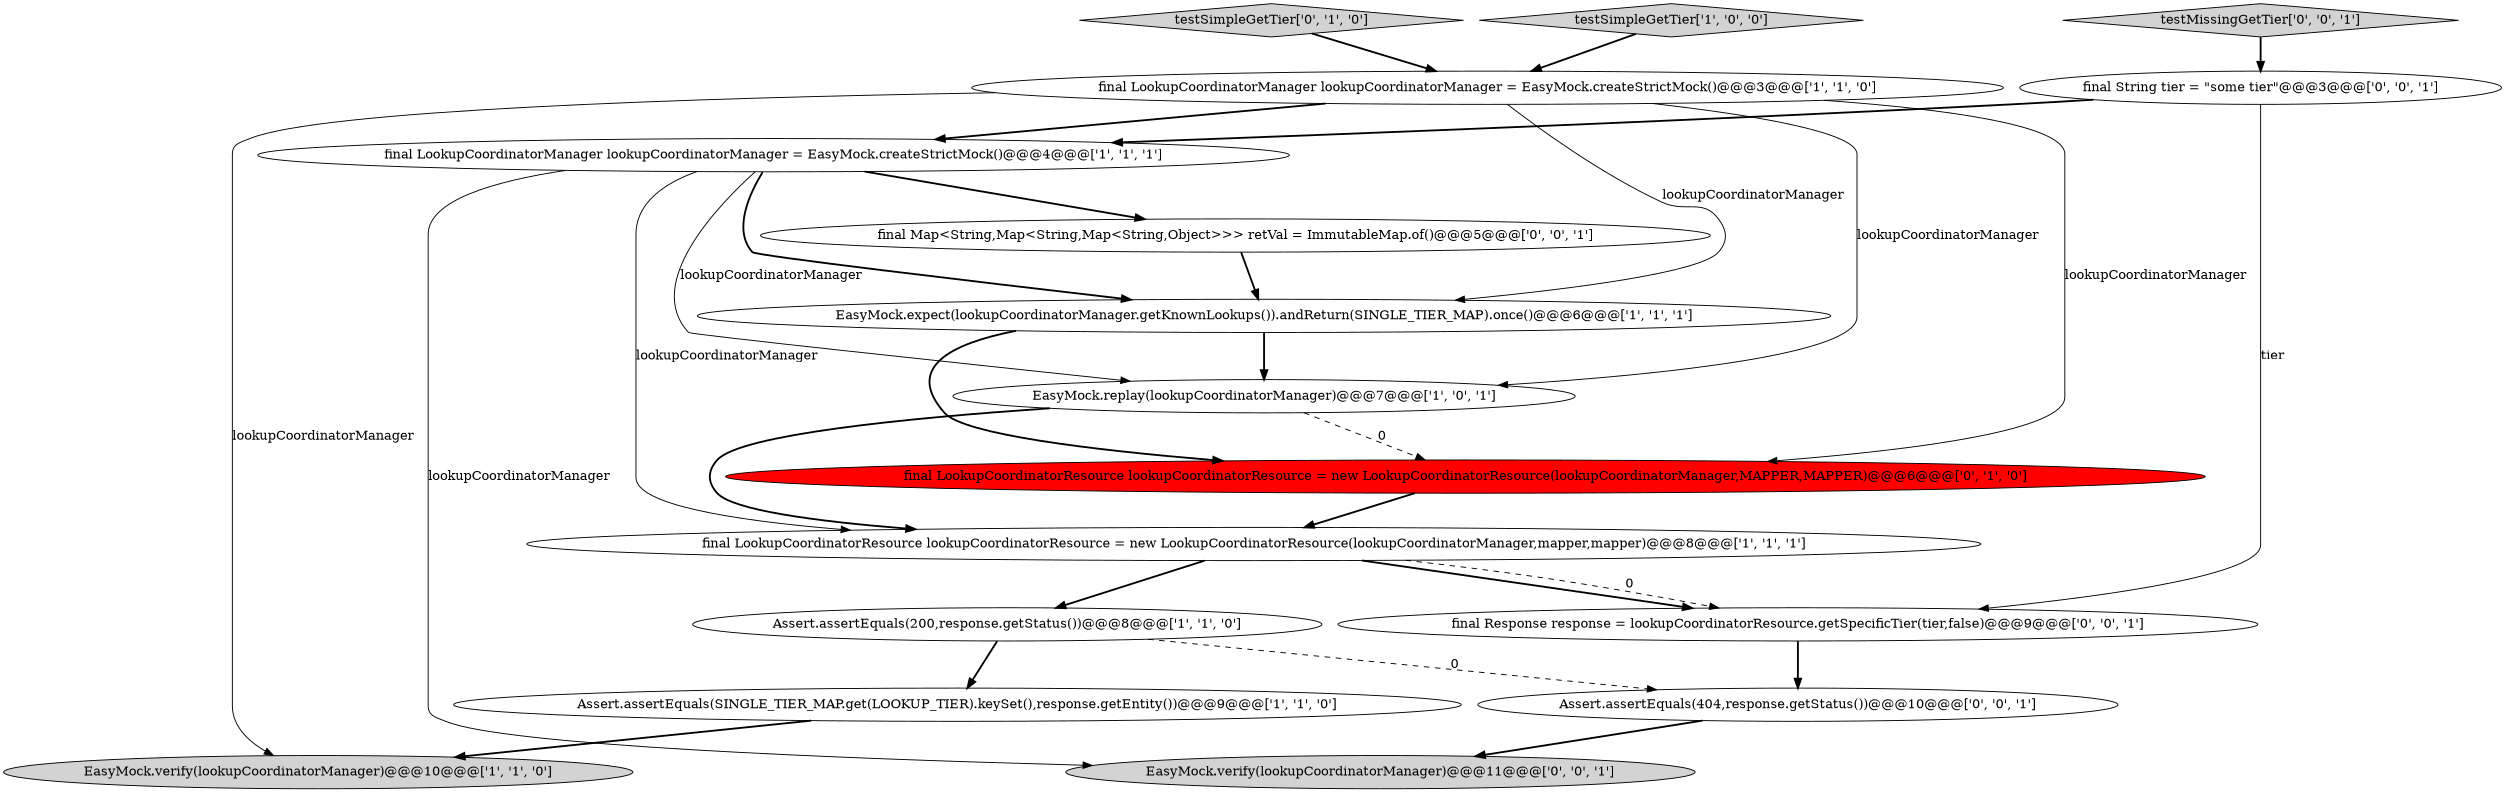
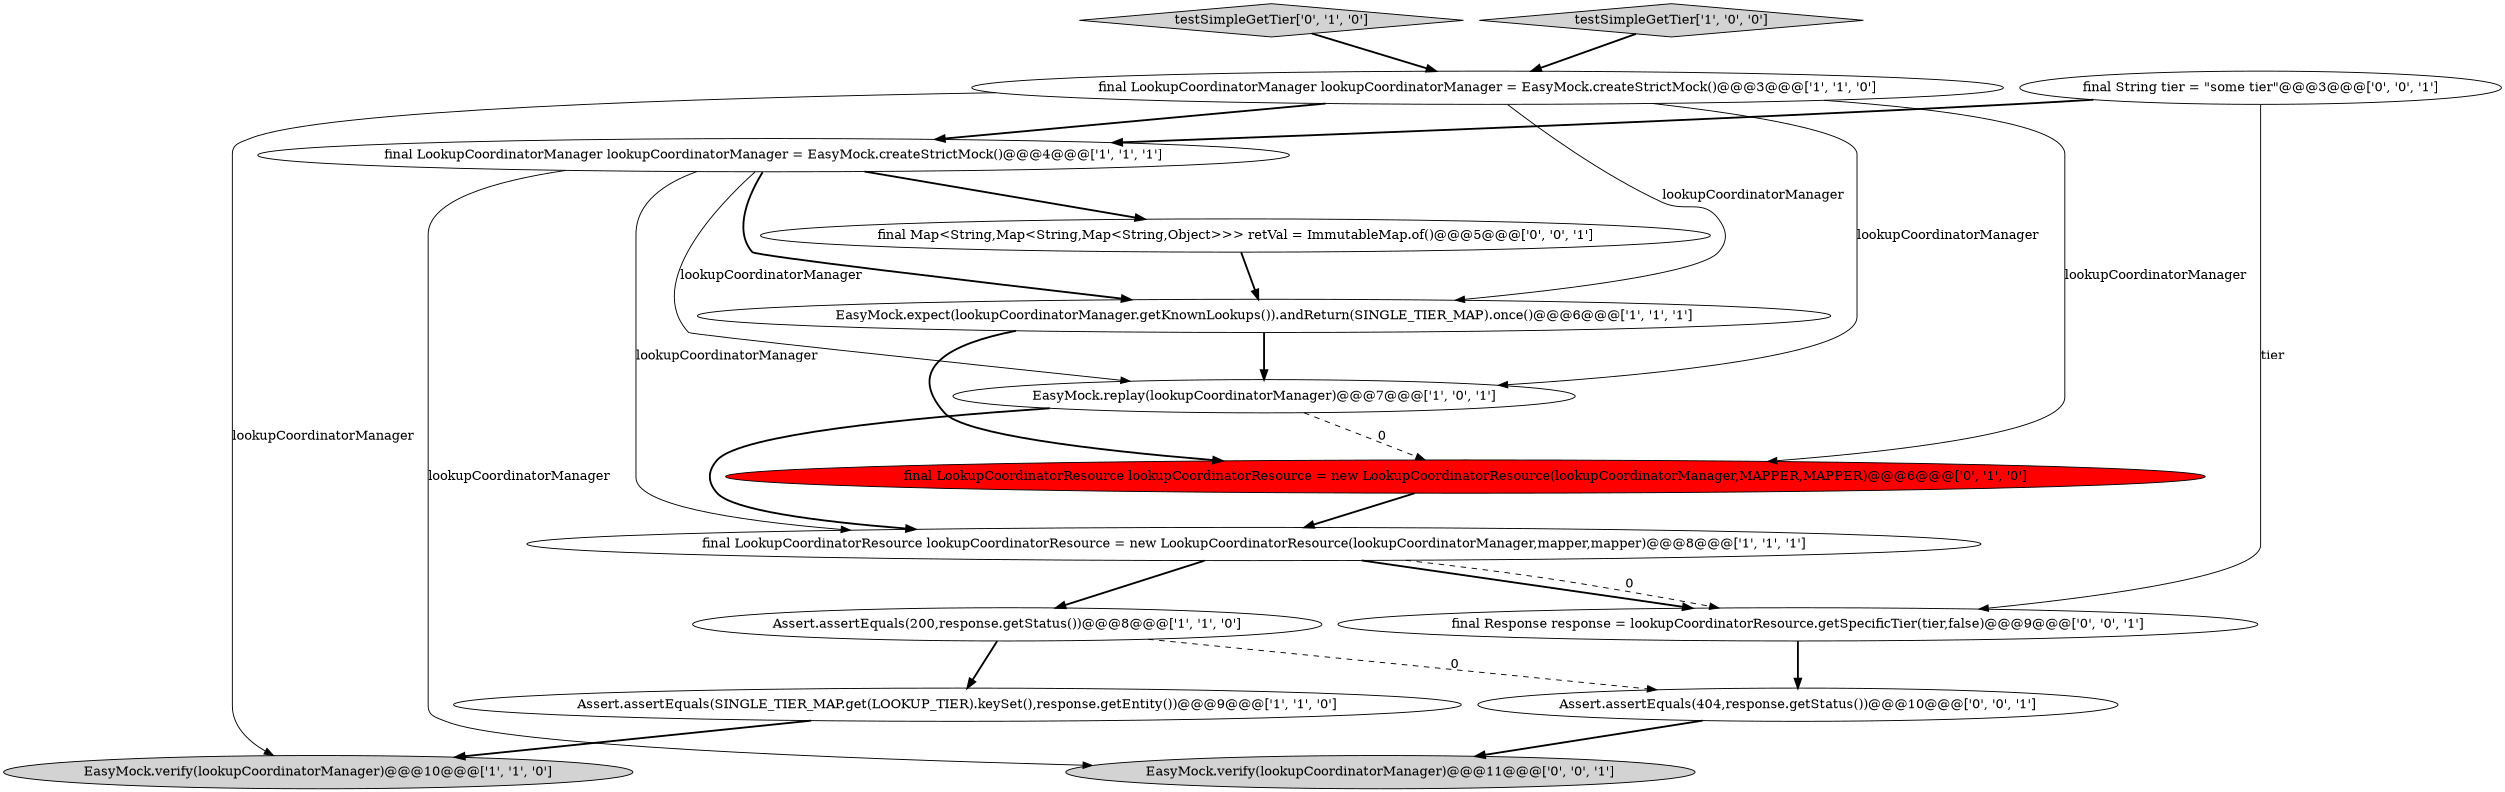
node "testMissingGetTier['0', '0', '1']": removed
